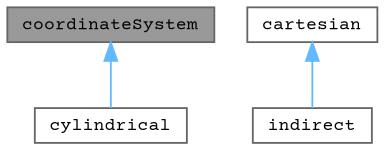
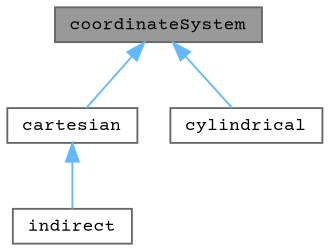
edge "cartesian" -> "coordinateSystem": added
